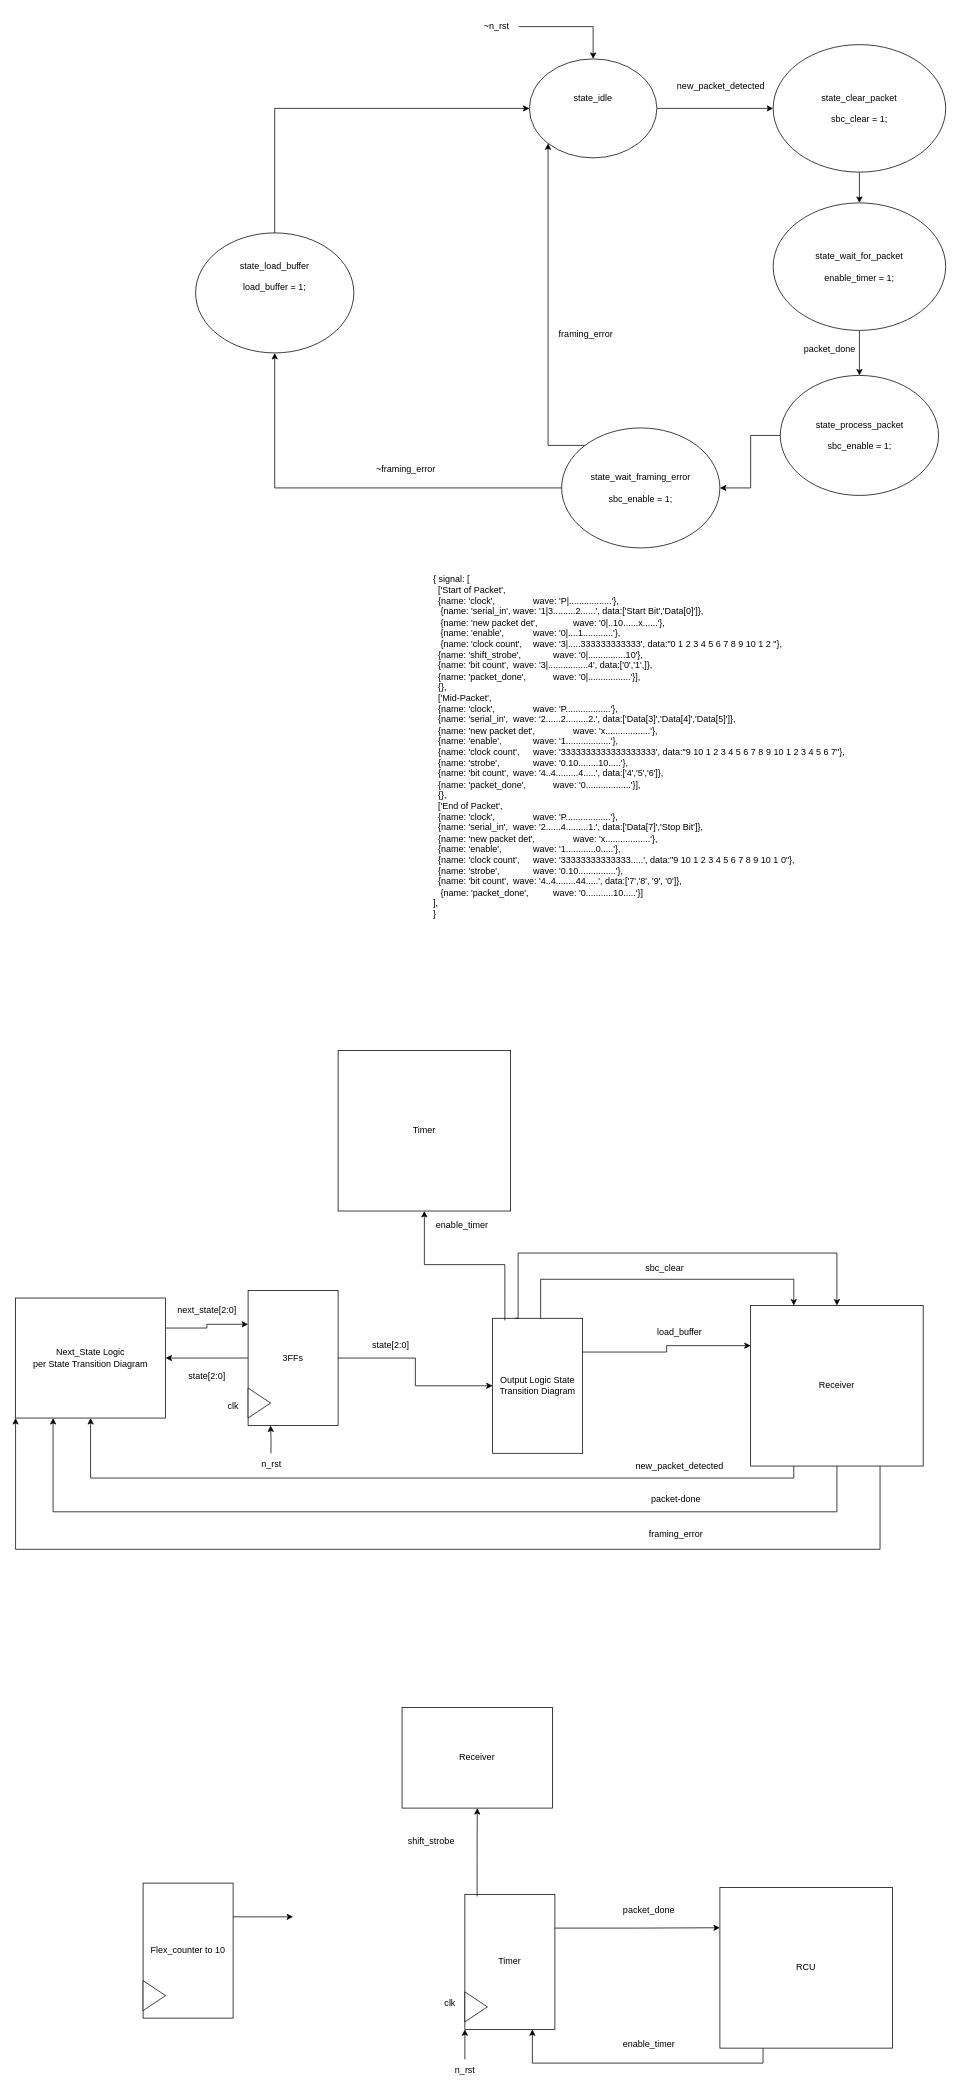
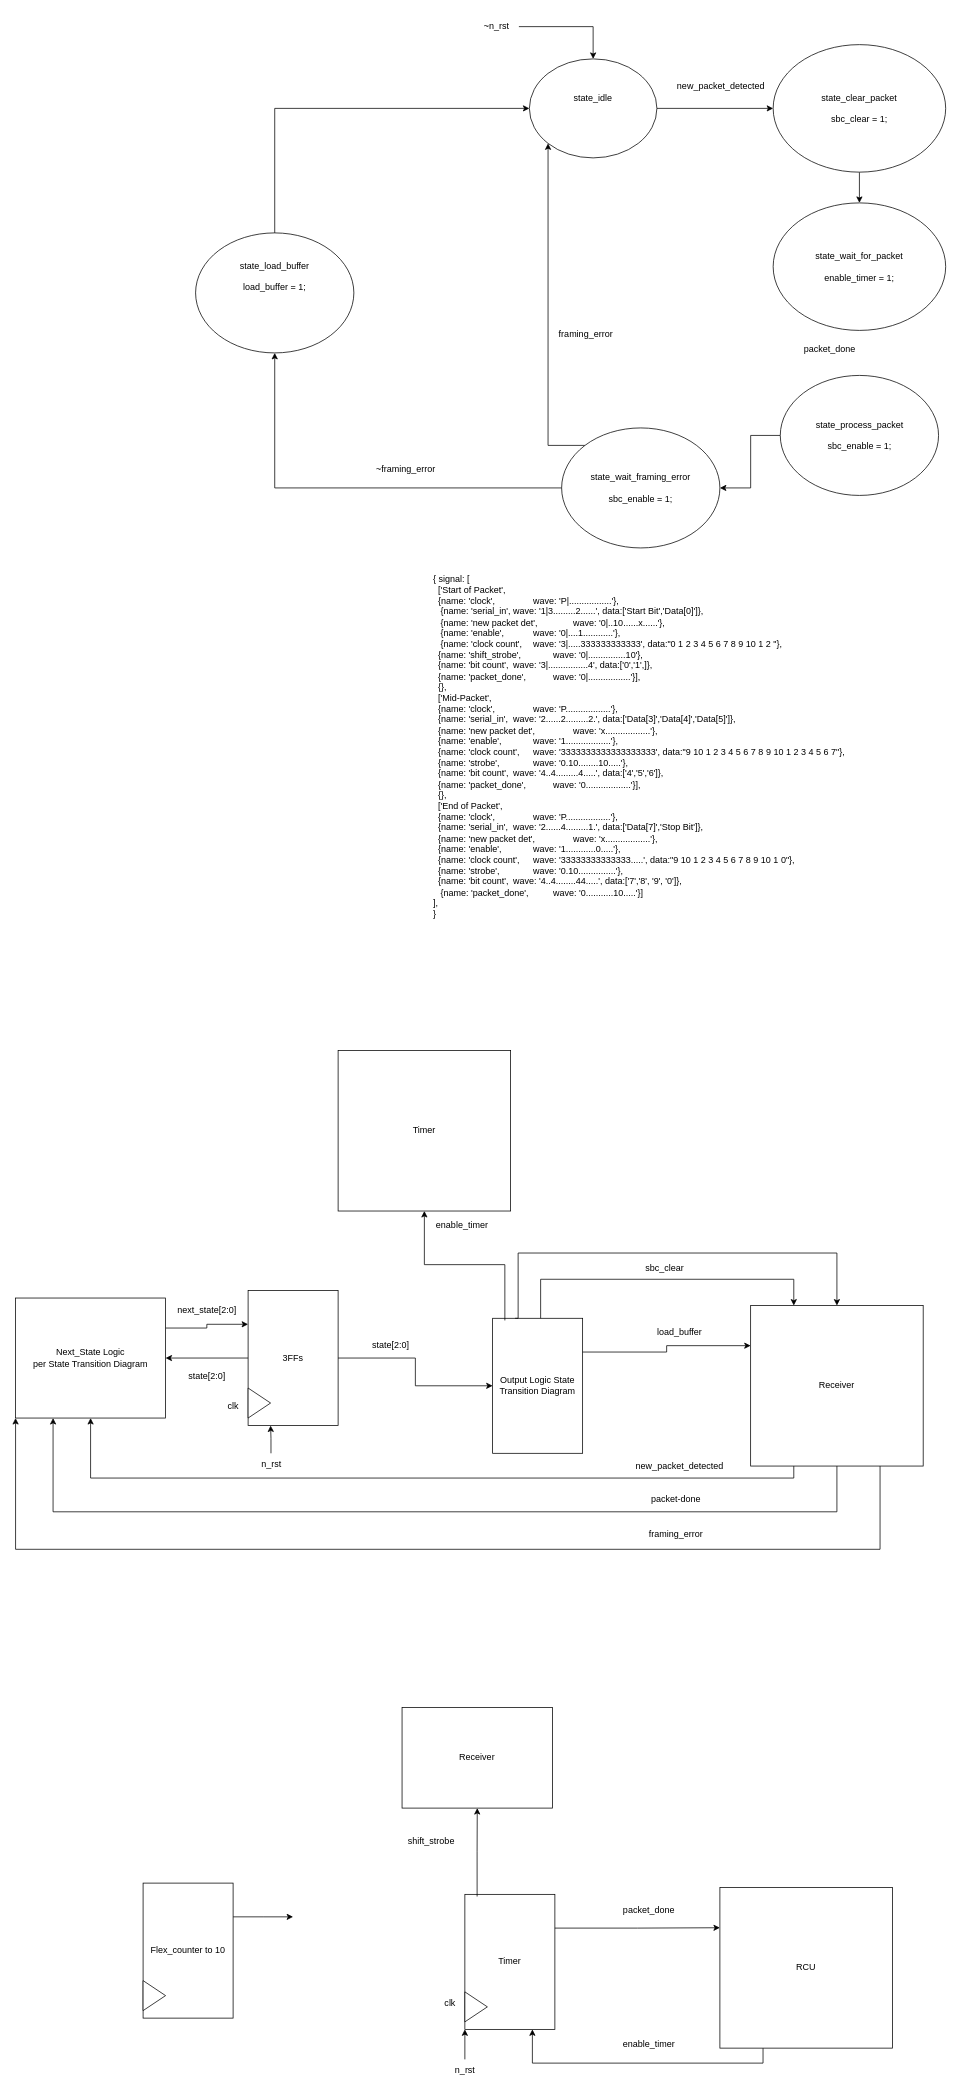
edge "state_wait_for_packet enable_timer = 1;" -> "state_process_packet sbc_enable = 1;": removed
